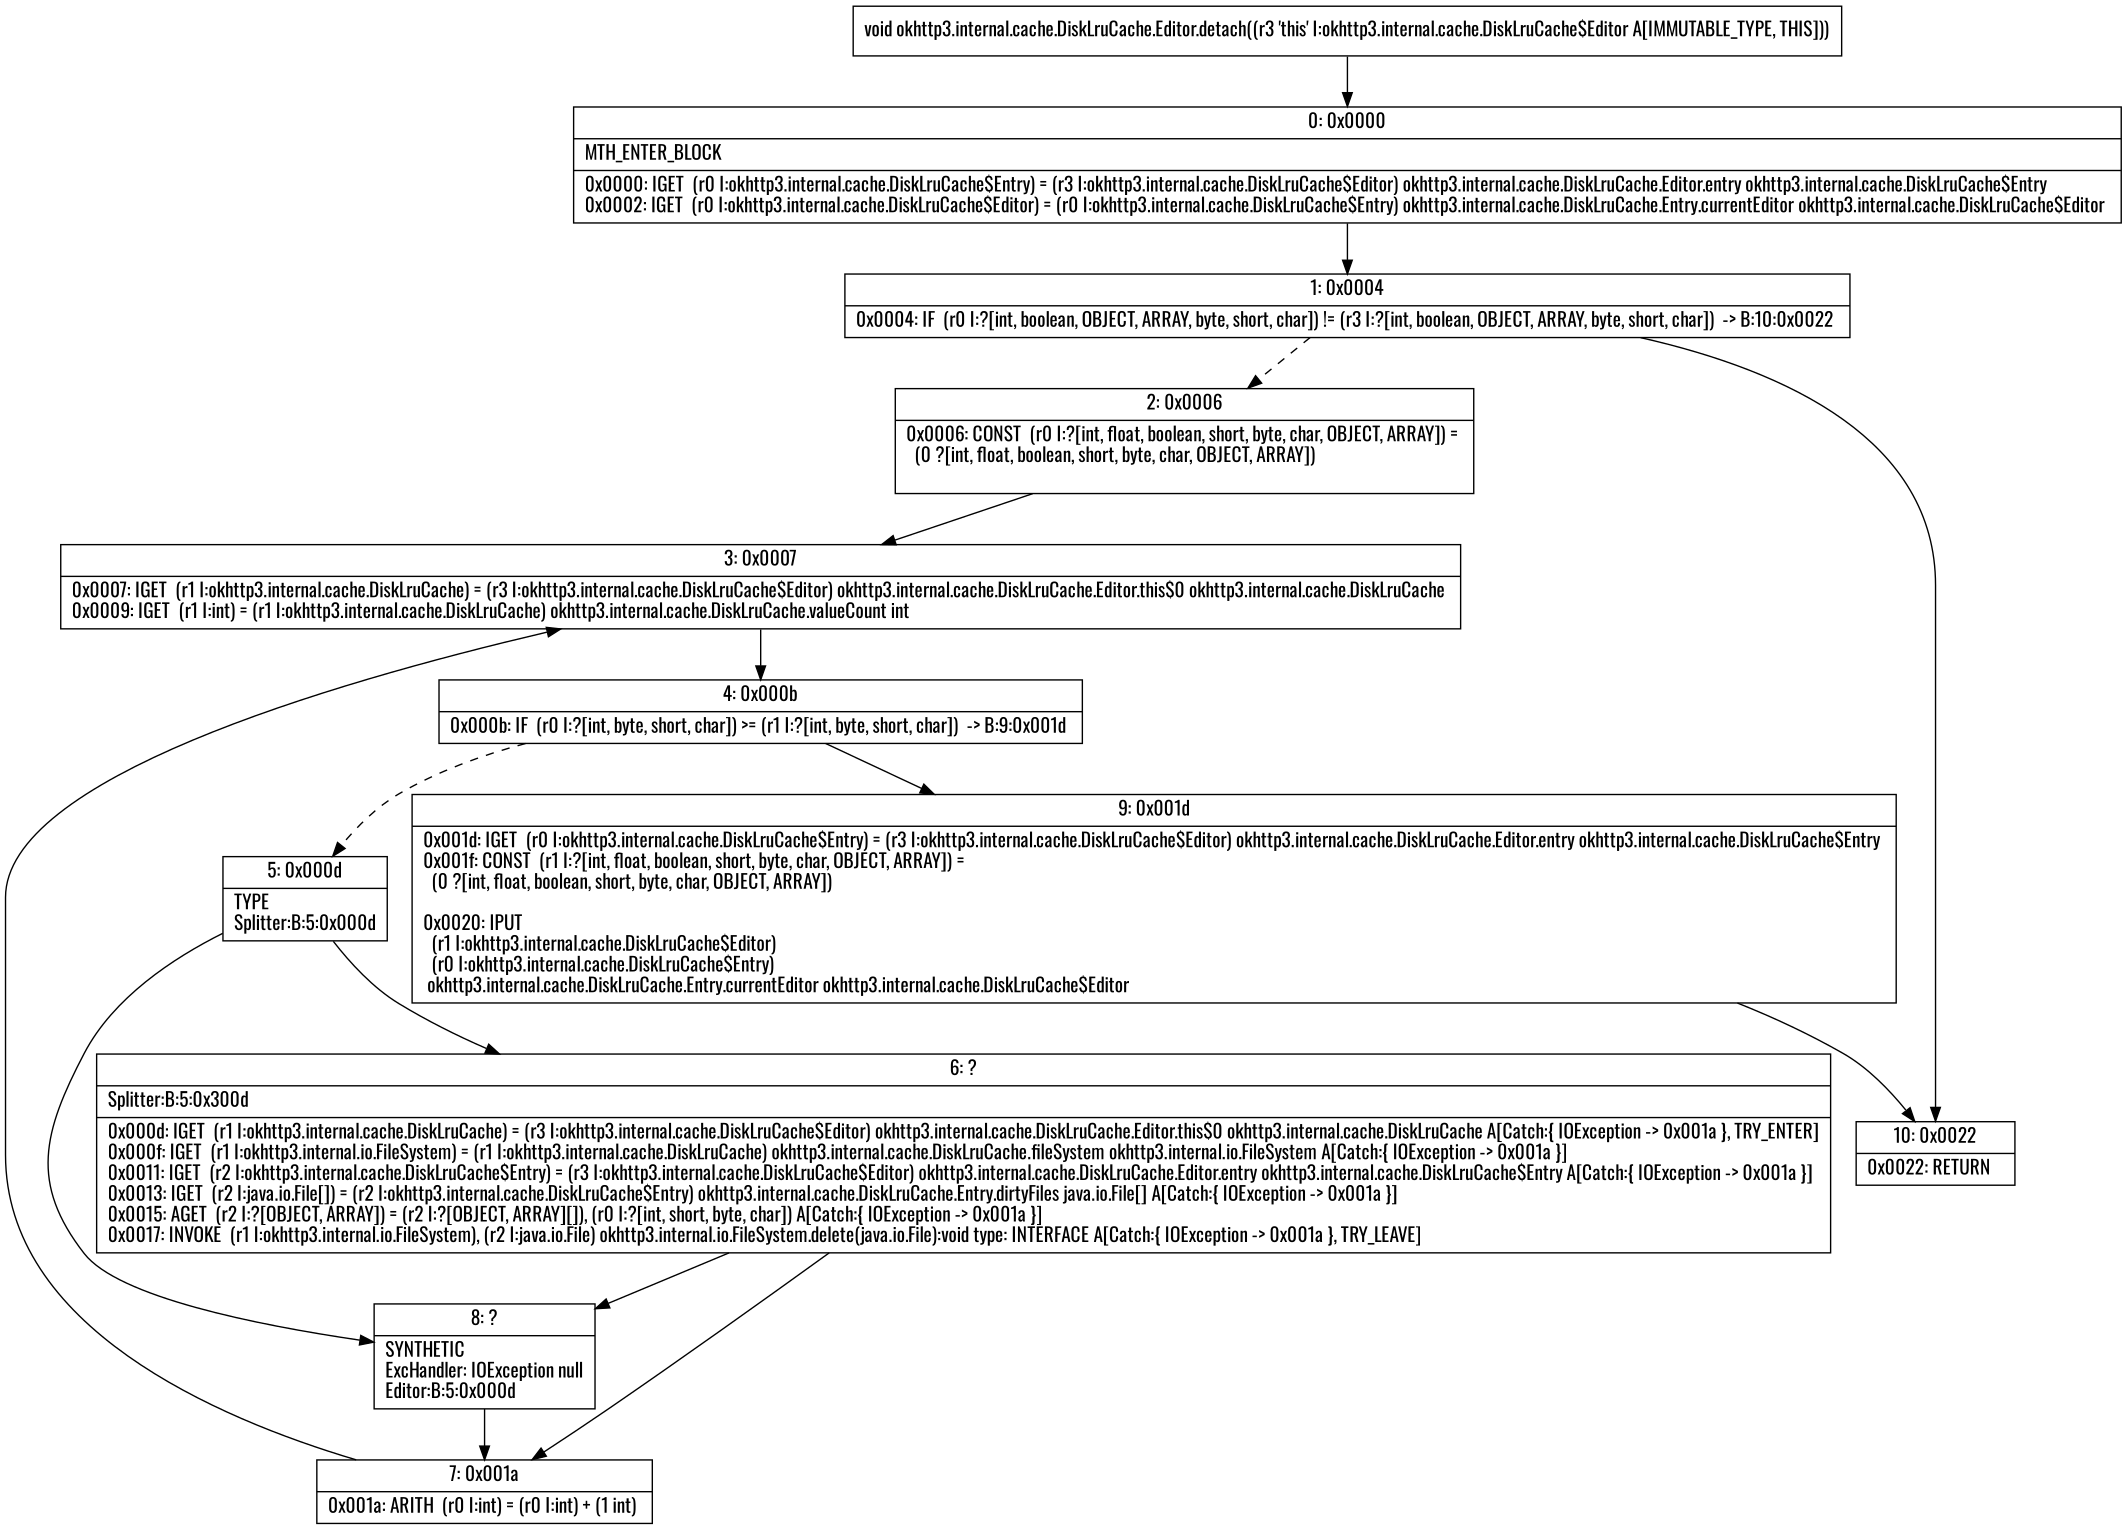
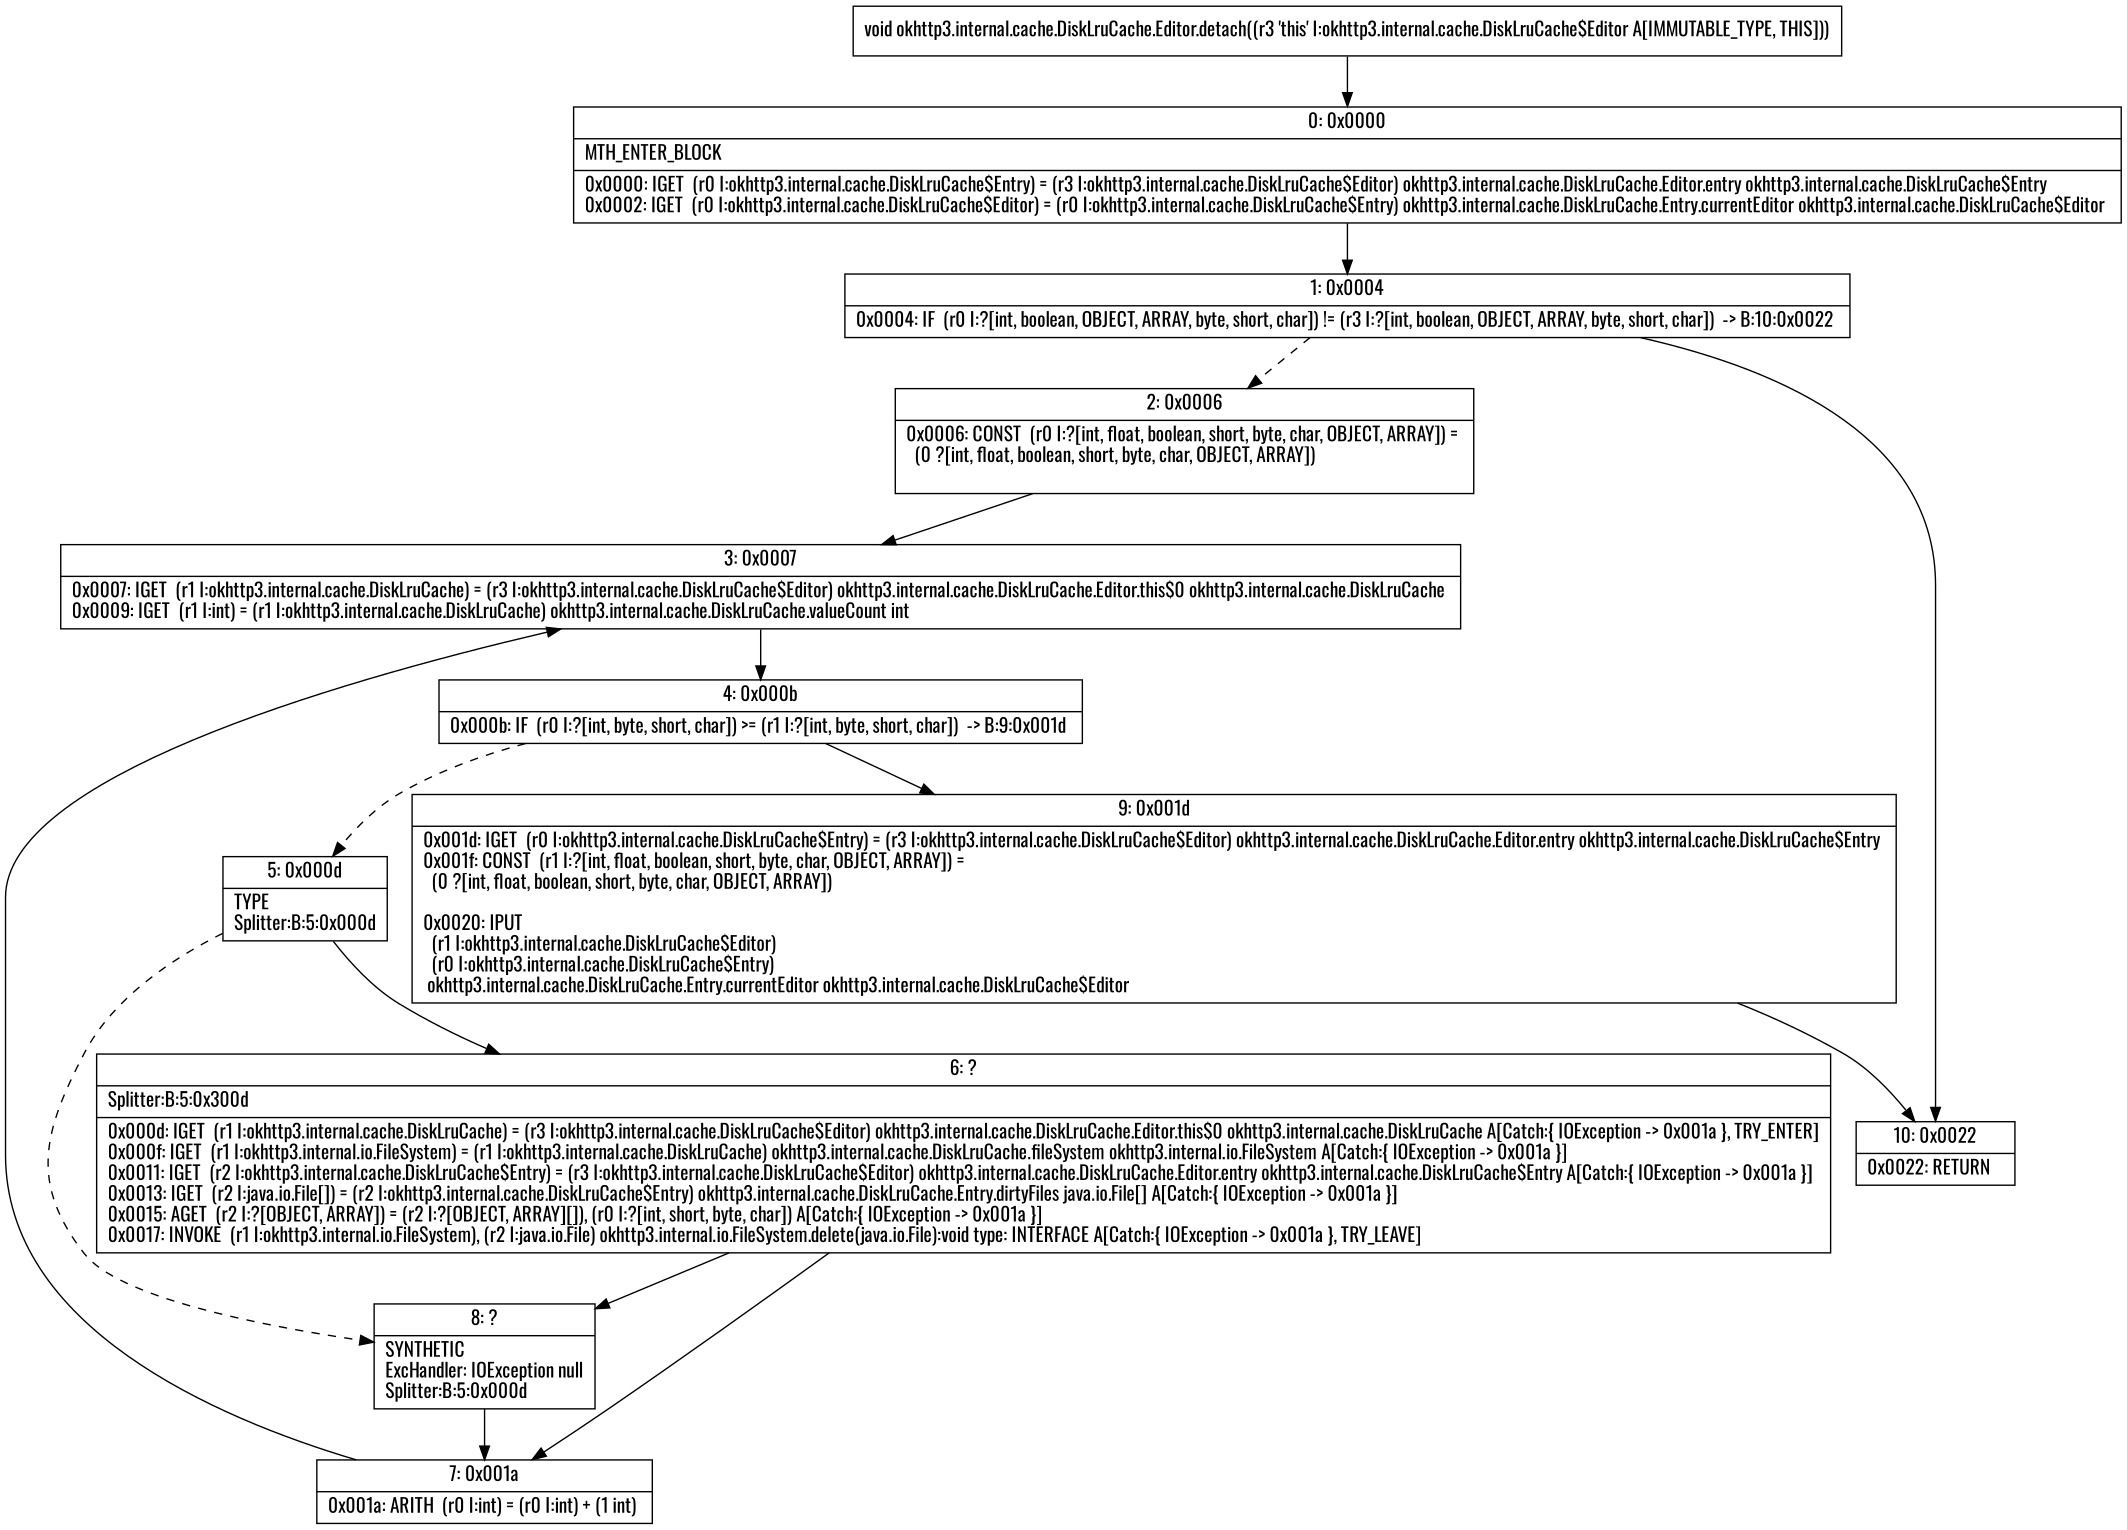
edge "5: 0x000d" -> "8: ?": style solid -> dashed
node "8: ?": text "Editor:B:5:0x000d" -> "Splitter:B:5:0x000d"
